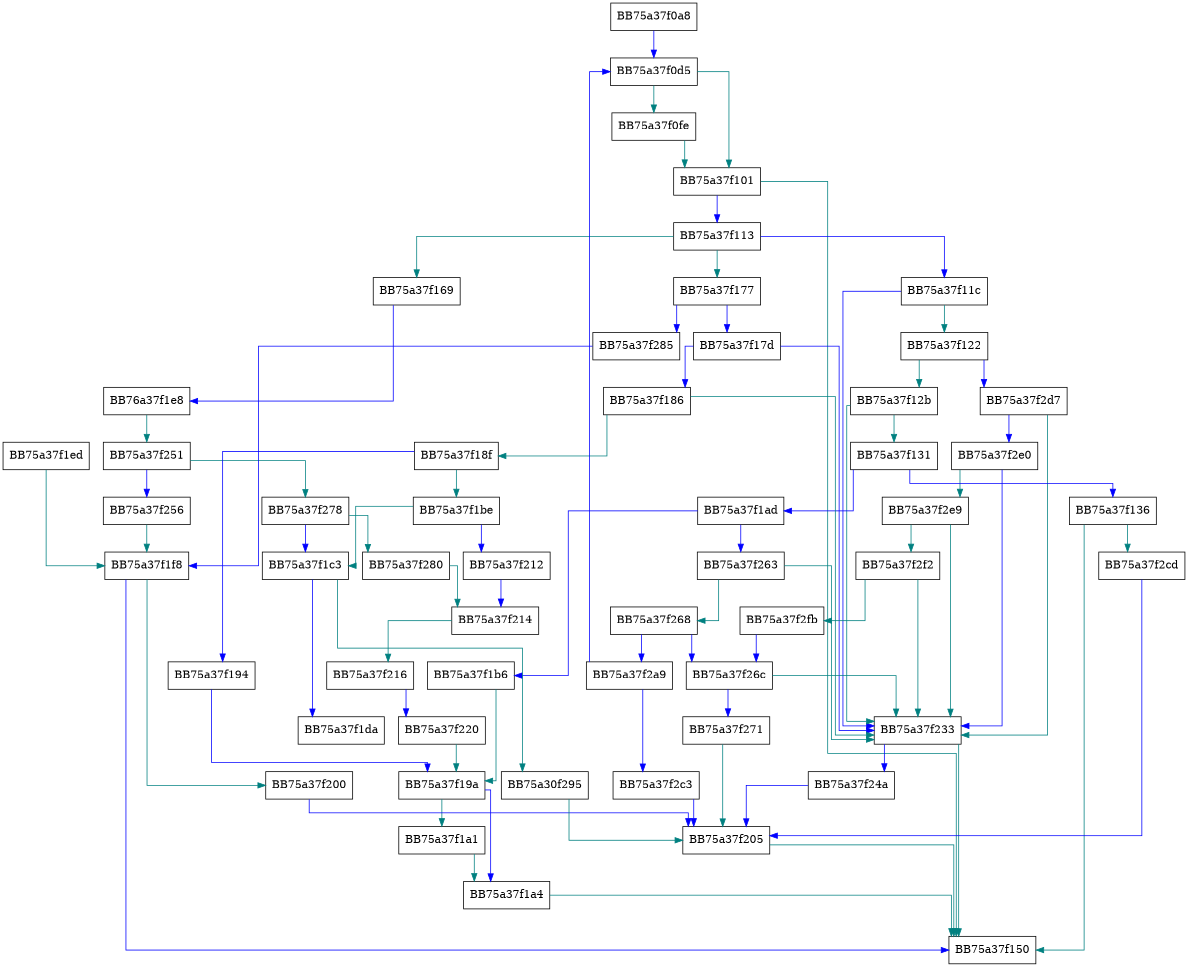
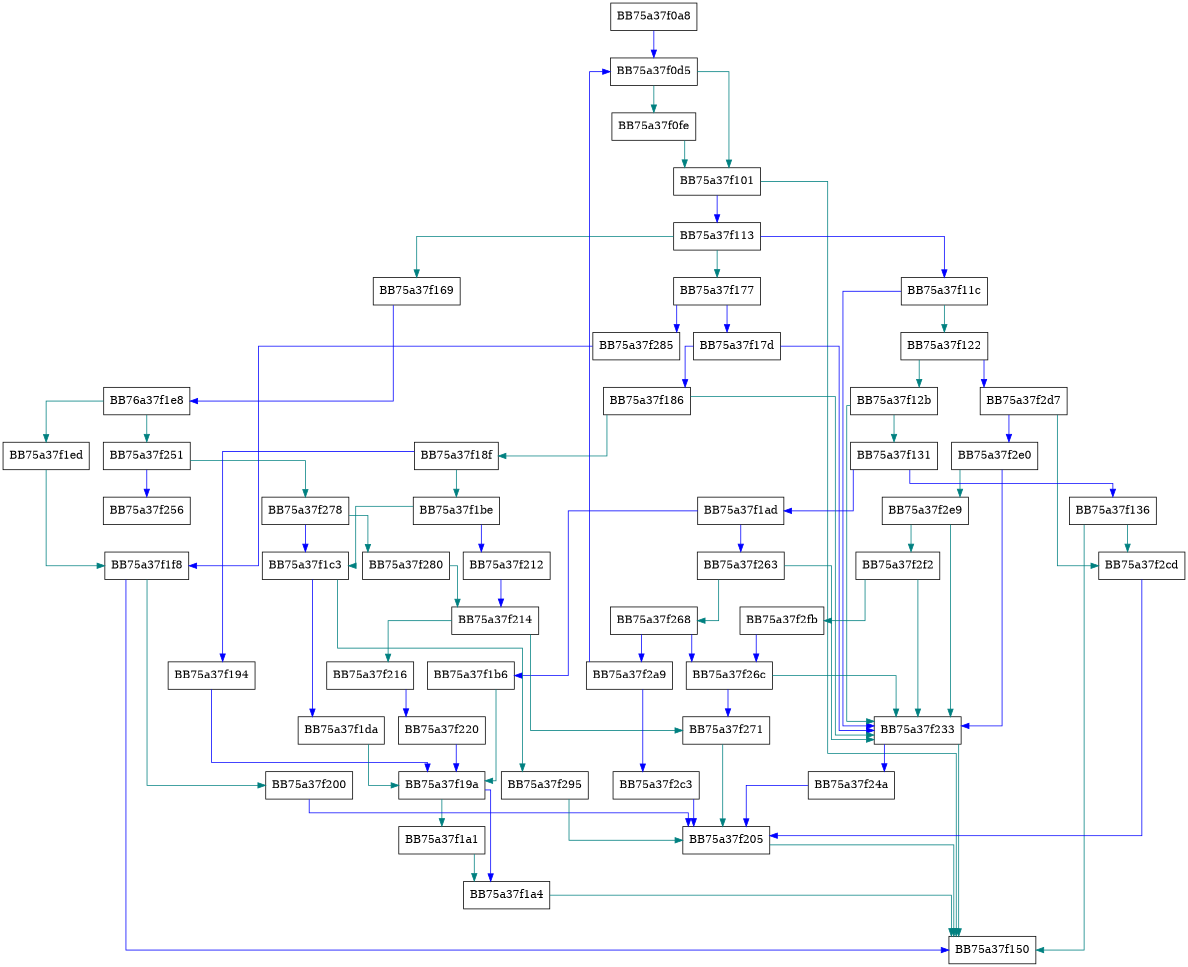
edge "BB76a37f1e8" -> "BB75a37f1ed": added
edge "BB75a37f256" -> "BB75a37f1f8": removed
edge "BB75a37f2d7" -> "BB75a37f233": now "BB75a37f2d7" -> "BB75a37f2cd"
edge "BB75a37f214" -> "BB75a37f271": added
edge "BB75a37f220" -> "BB75a37f19a": color teal -> blue
edge "BB75a37f1da" -> "BB75a37f19a": added
node "BB75a30f295": label "BB75a30f295" -> "BB75a37f295"
